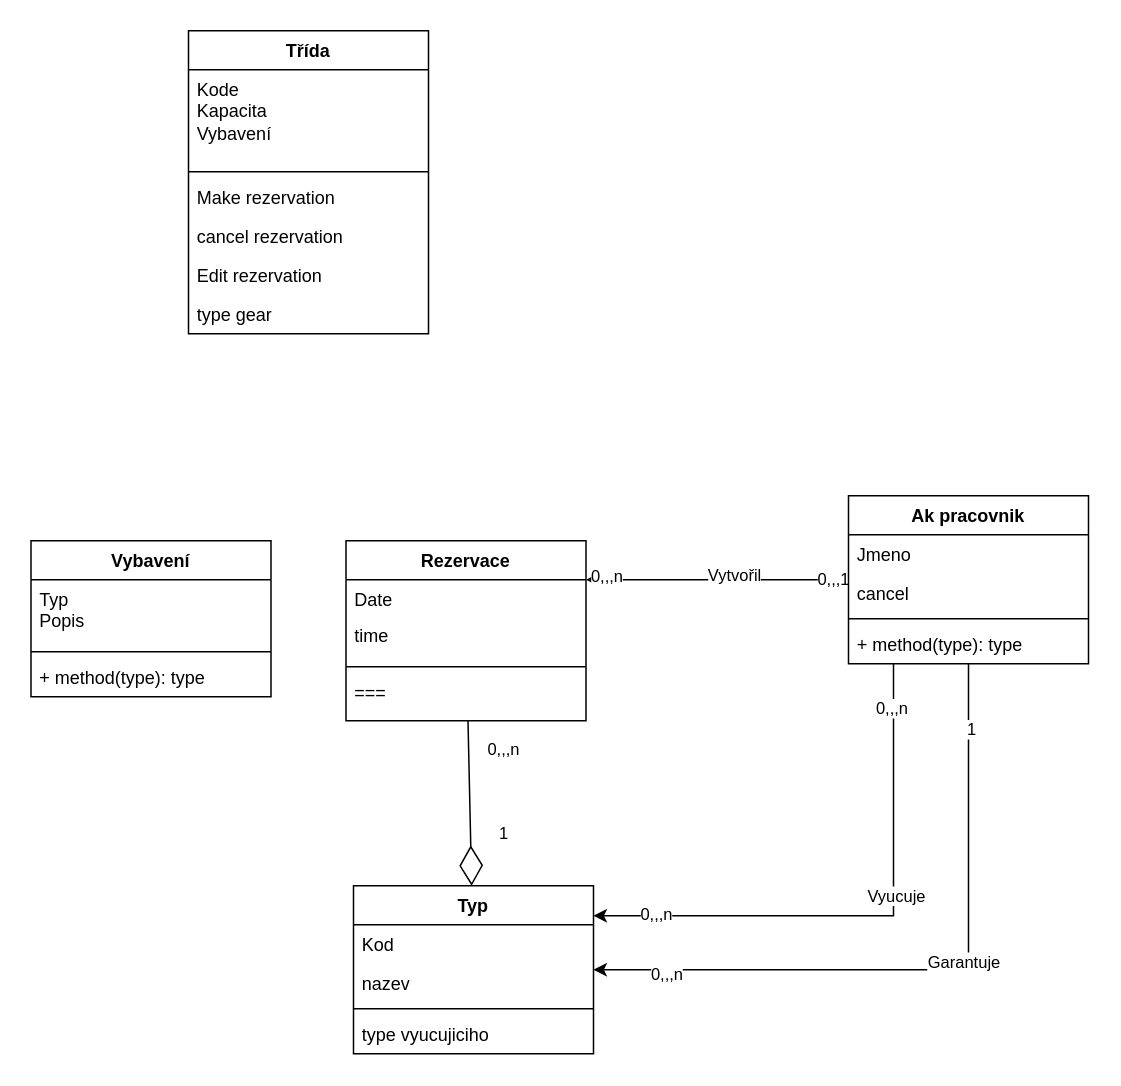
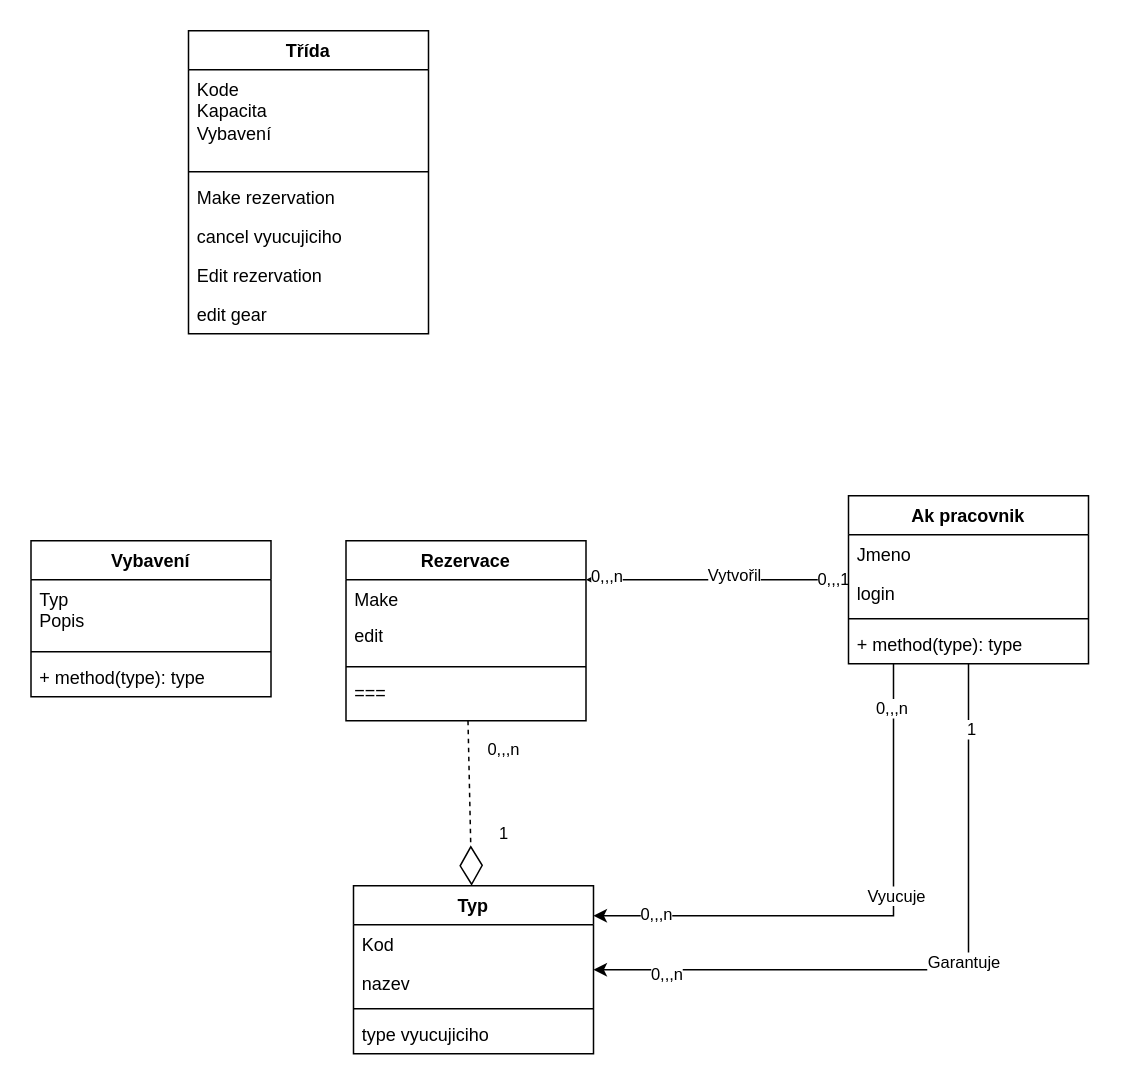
node "cancel rezervation": label "cancel rezervation" -> "cancel vyucujiciho"
node "type gear": label "type gear" -> "edit gear"
node "cancel": label "cancel" -> "login"
node "Date": label "Date" -> "Make"
node "time": label "time" -> "edit"
edge "Rezervace" -> "Typ": style solid -> dashed
